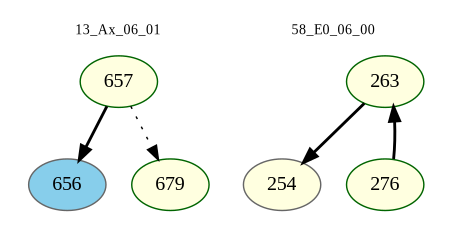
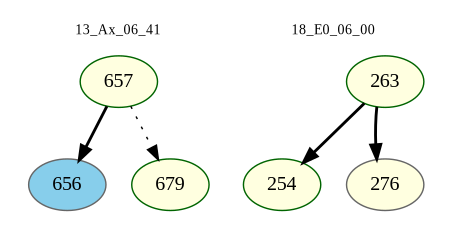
cluster "13_Ax_06_01": label "13_Ax_06_01" -> "13_Ax_06_41"
cluster "58_E0_06_00": label "58_E0_06_00" -> "18_E0_06_00"
edge "276" -> "263": reversed
node "254": color gray40 -> darkgreen
node "276": color darkgreen -> gray40
